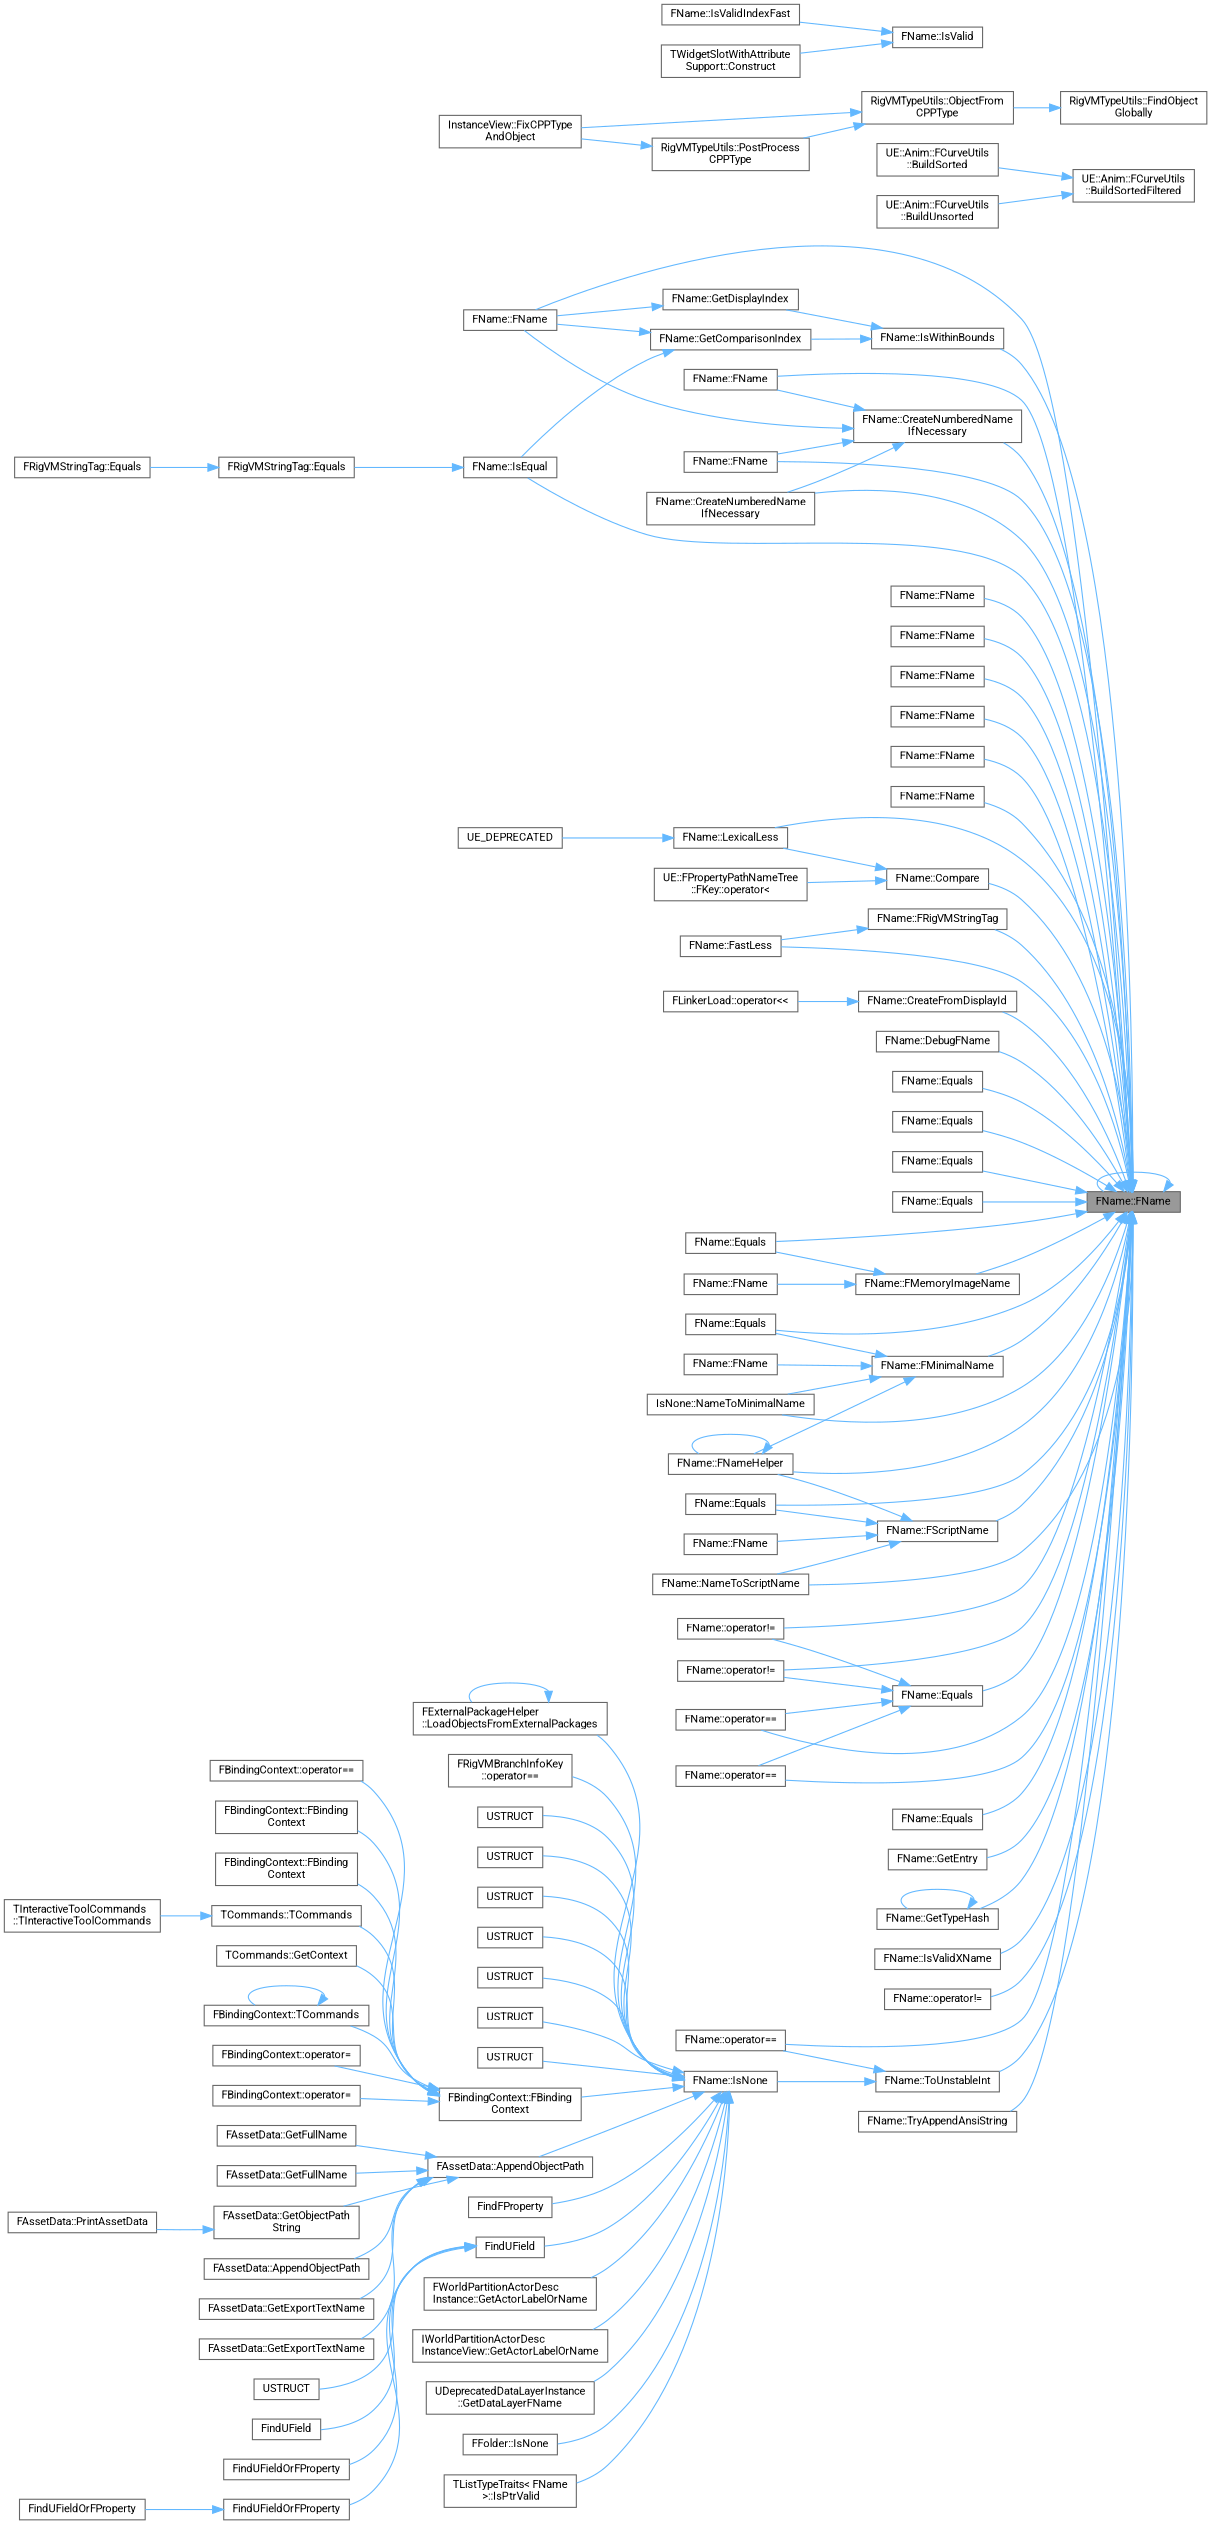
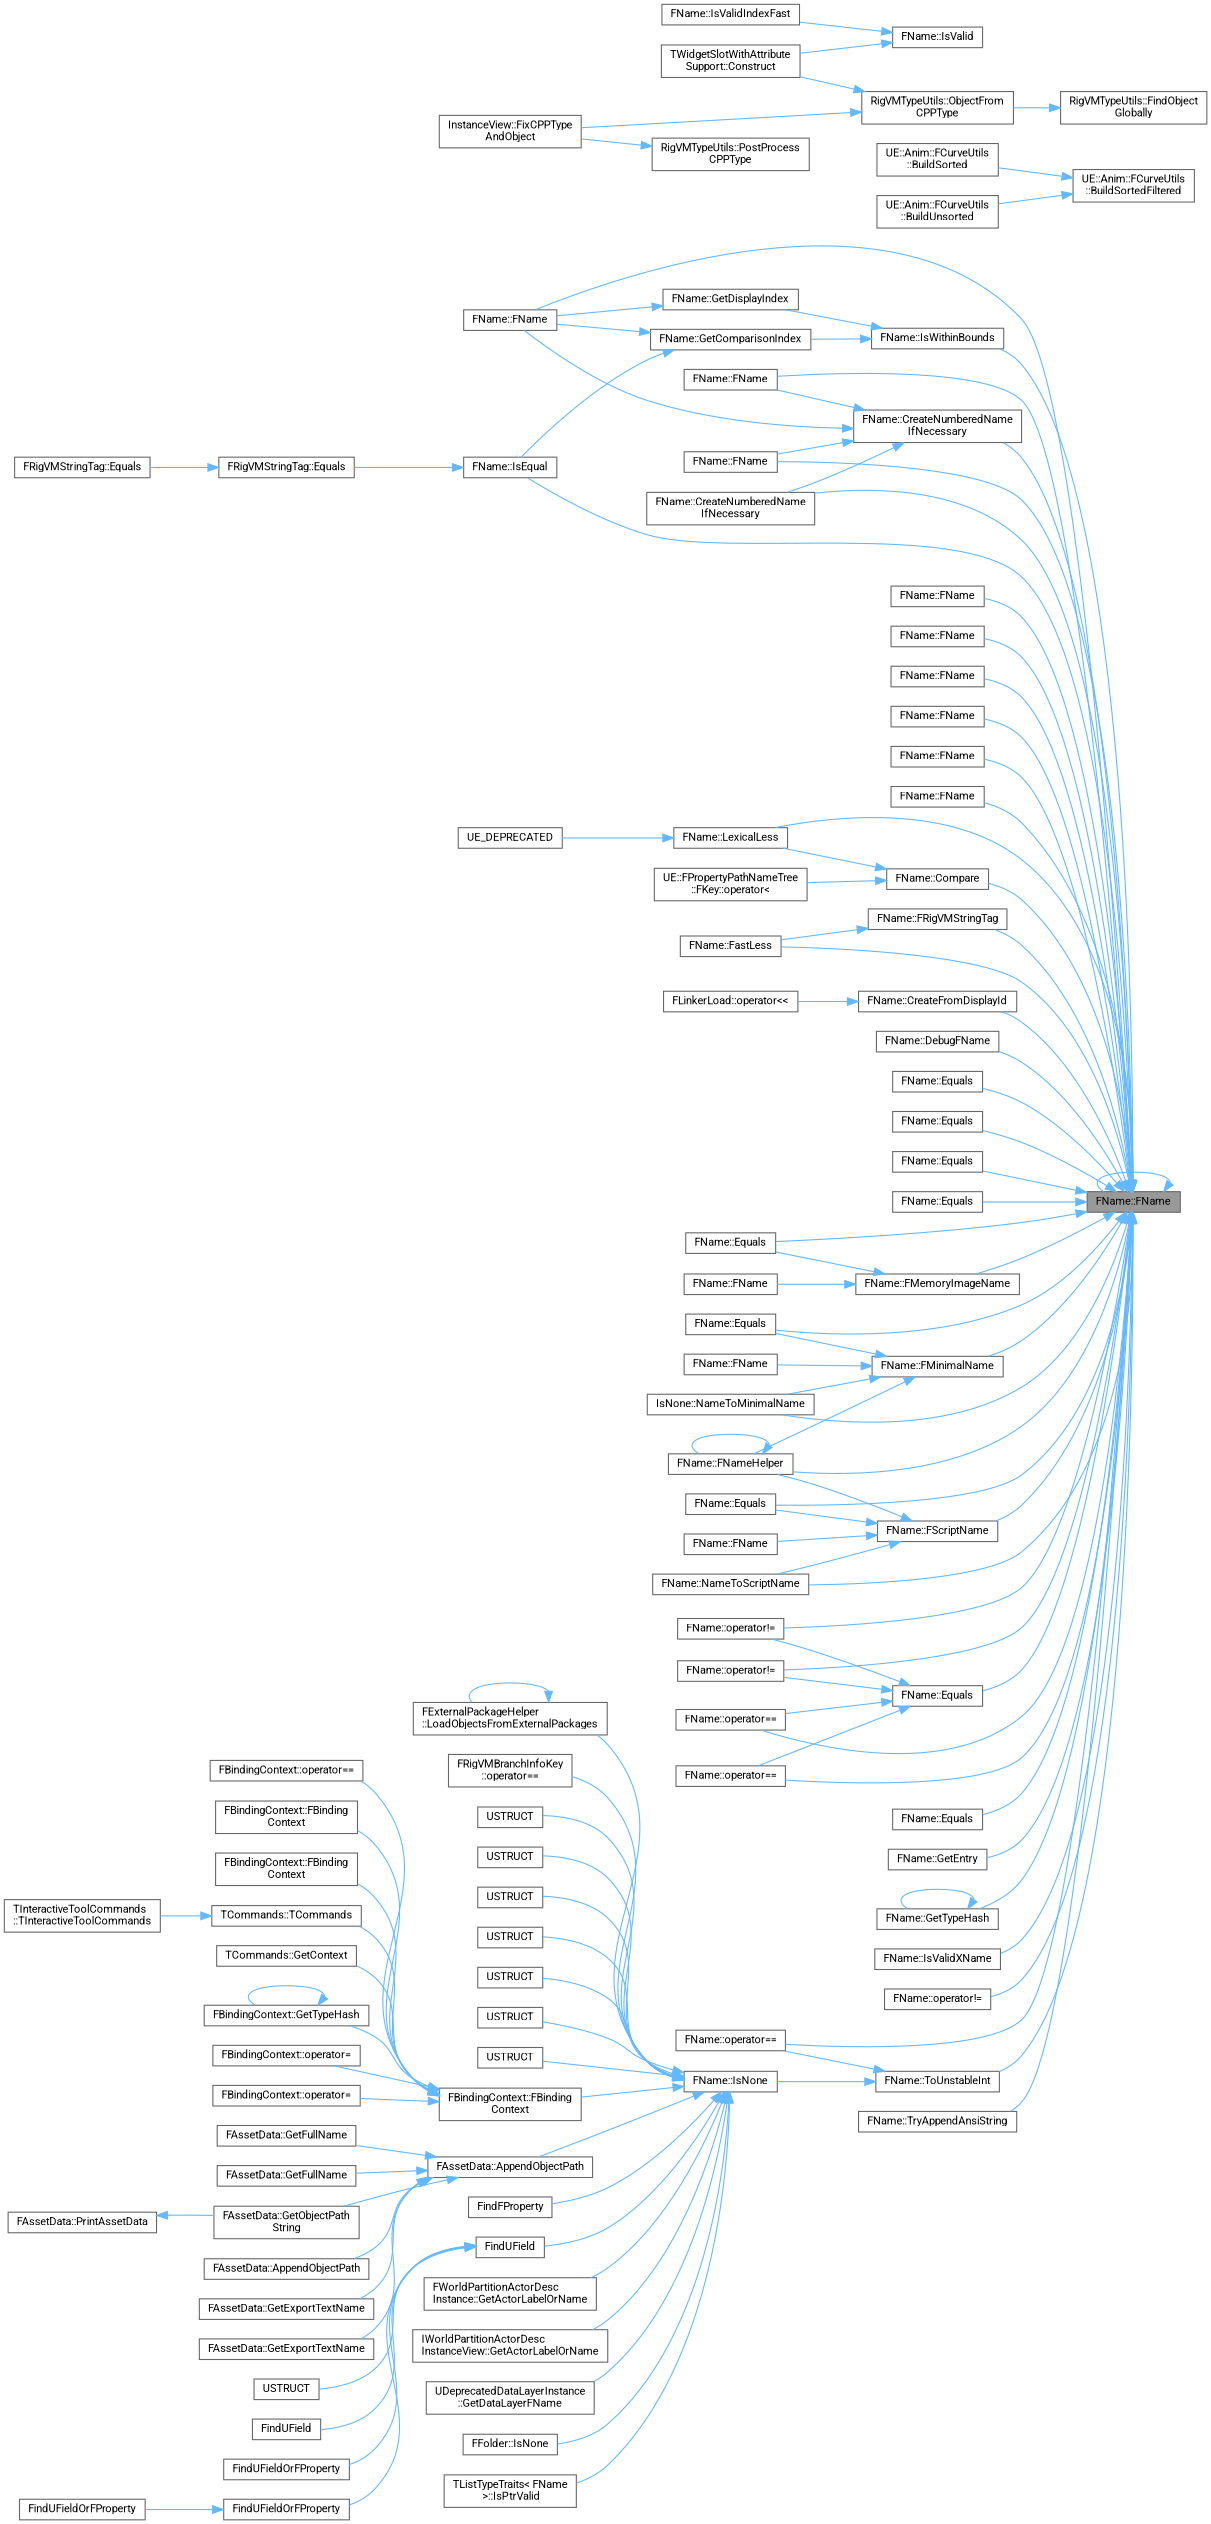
edge "RigVMTypeUtils::PostProcess CPPType" -> "RigVMTypeUtils::ObjectFrom CPPType": now "TWidgetSlotWithAttribute Support::Construct" -> "RigVMTypeUtils::ObjectFrom CPPType"
node "FBindingContext::TCommands": label "FBindingContext::TCommands" -> "FBindingContext::GetTypeHash"
edge "FAssetData::PrintAssetData" -> "FAssetData::GetObjectPath String": reversed
